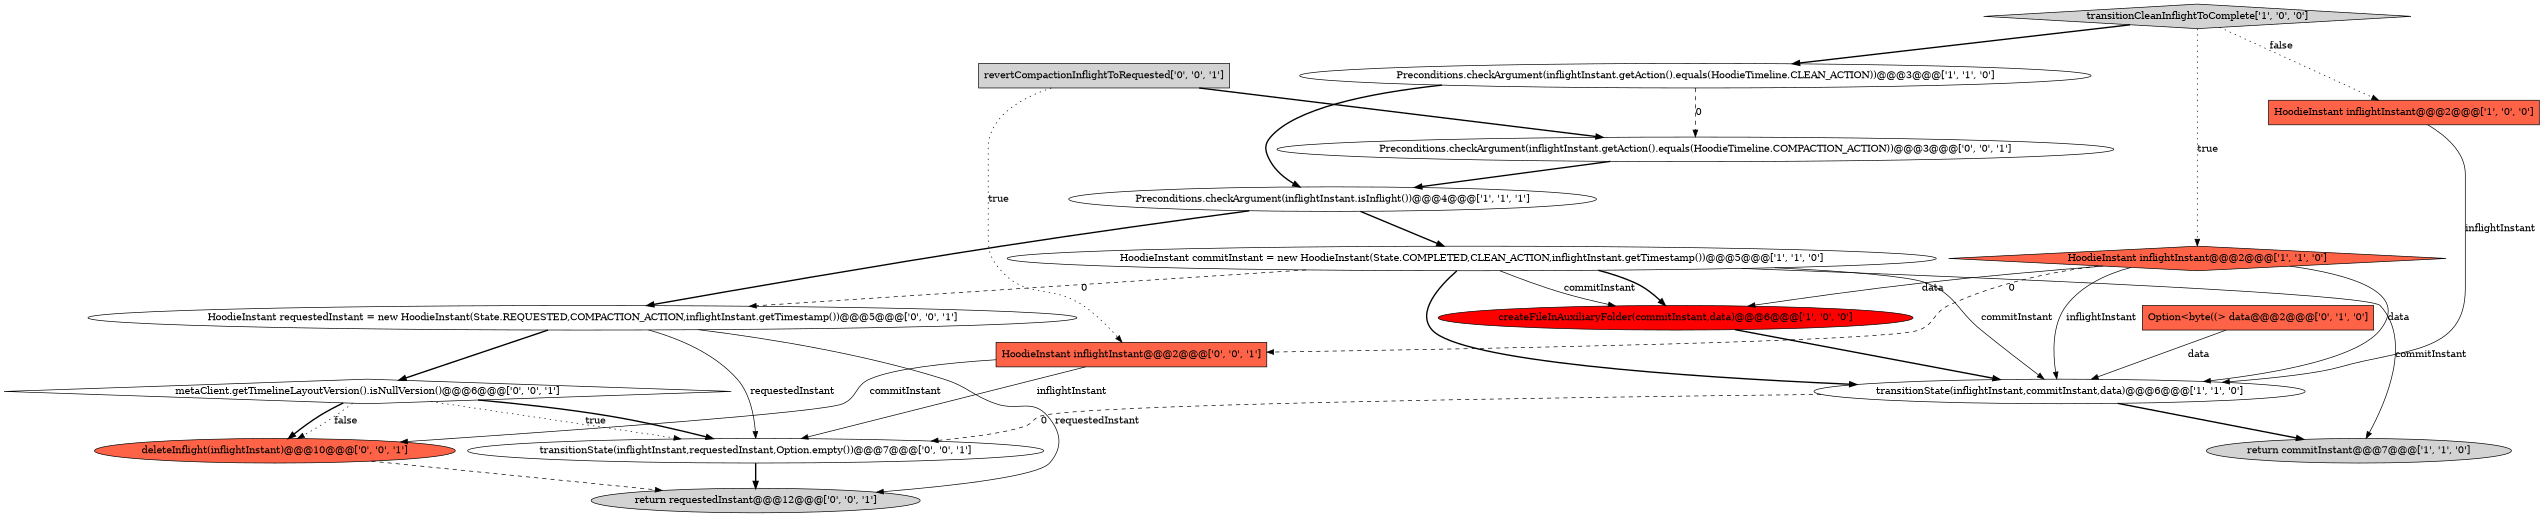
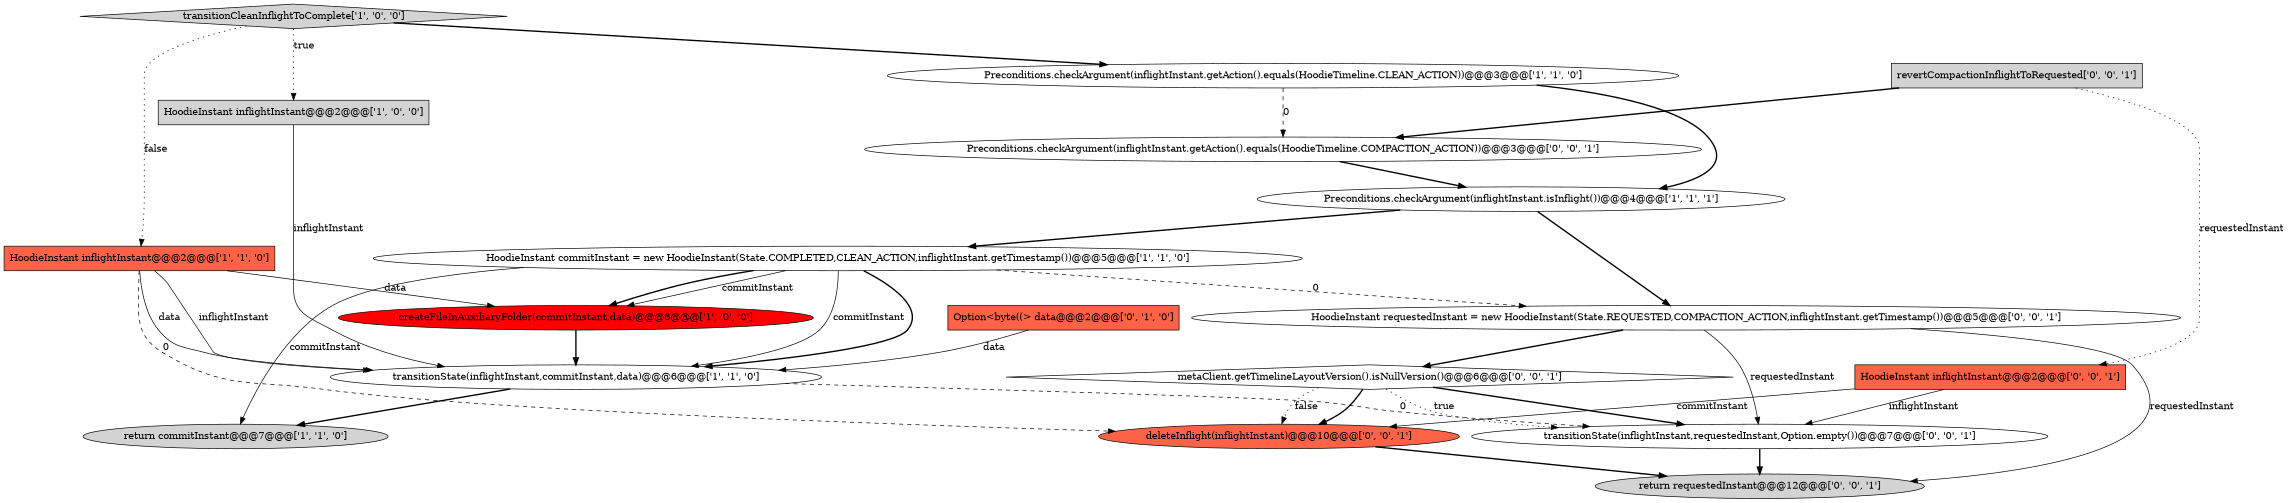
edge "transitionCleanInflightToComplete['1', '0', '0']" -> "HoodieInstant inflightInstant@@@2@@@['1', '0', '0']": label "false" -> "true"
node "HoodieInstant inflightInstant@@@2@@@['1', '0', '0']": fillcolor tomato -> lightgray
edge "transitionCleanInflightToComplete['1', '0', '0']" -> "HoodieInstant inflightInstant@@@2@@@['1', '1', '0']": label "true" -> "false"
edge "revertCompactionInflightToRequested['0', '0', '1']" -> "HoodieInstant inflightInstant@@@2@@@['0', '0', '1']": label "true" -> "requestedInstant"
node "HoodieInstant inflightInstant@@@2@@@['1', '1', '0']": shape diamond -> box
edge "HoodieInstant inflightInstant@@@2@@@['1', '1', '0']" -> "HoodieInstant inflightInstant@@@2@@@['0', '0', '1']": now "HoodieInstant inflightInstant@@@2@@@['1', '1', '0']" -> "deleteInflight(inflightInstant)@@@10@@@['0', '0', '1']"
edge "deleteInflight(inflightInstant)@@@10@@@['0', '0', '1']" -> "return requestedInstant@@@12@@@['0', '0', '1']": style dashed -> bold
